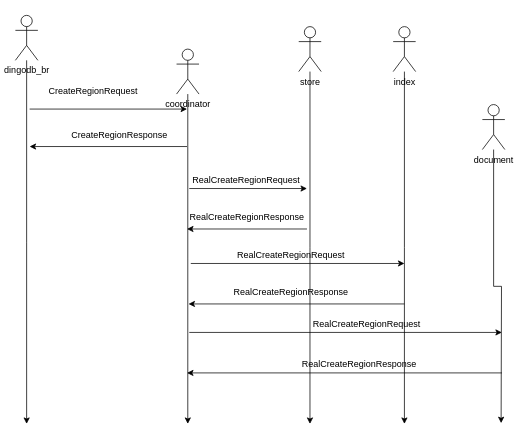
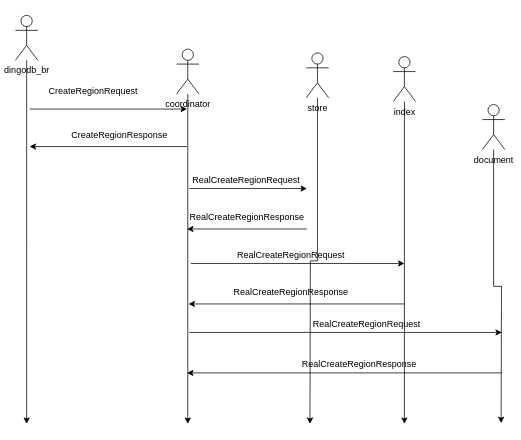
node "store": moved (310, 49) -> (318, 75)
node "index": moved (405, 49) -> (405, 79)
